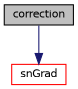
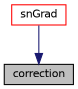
edge "correction" -> "snGrad": reversed
